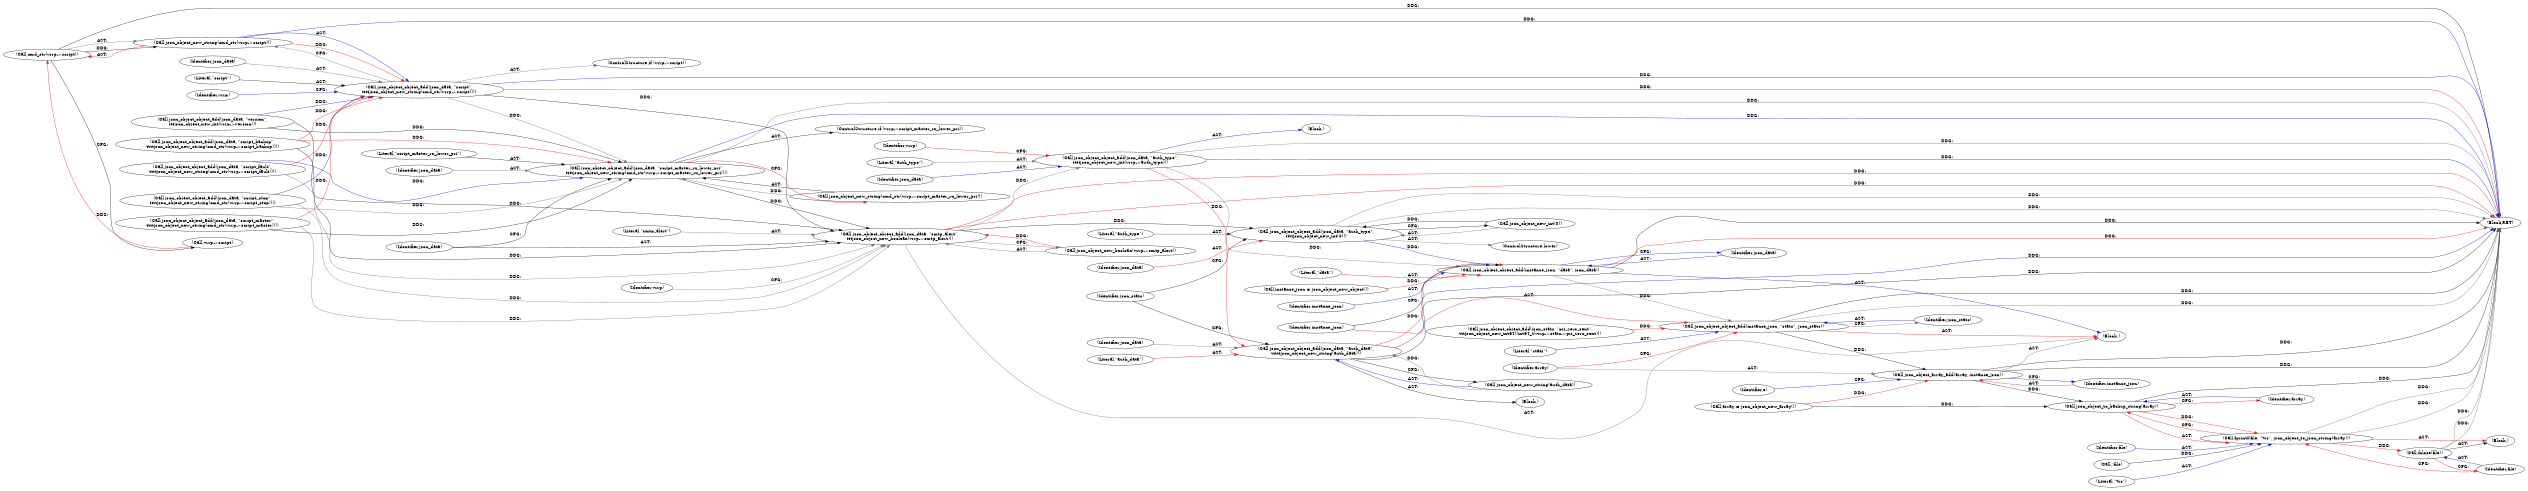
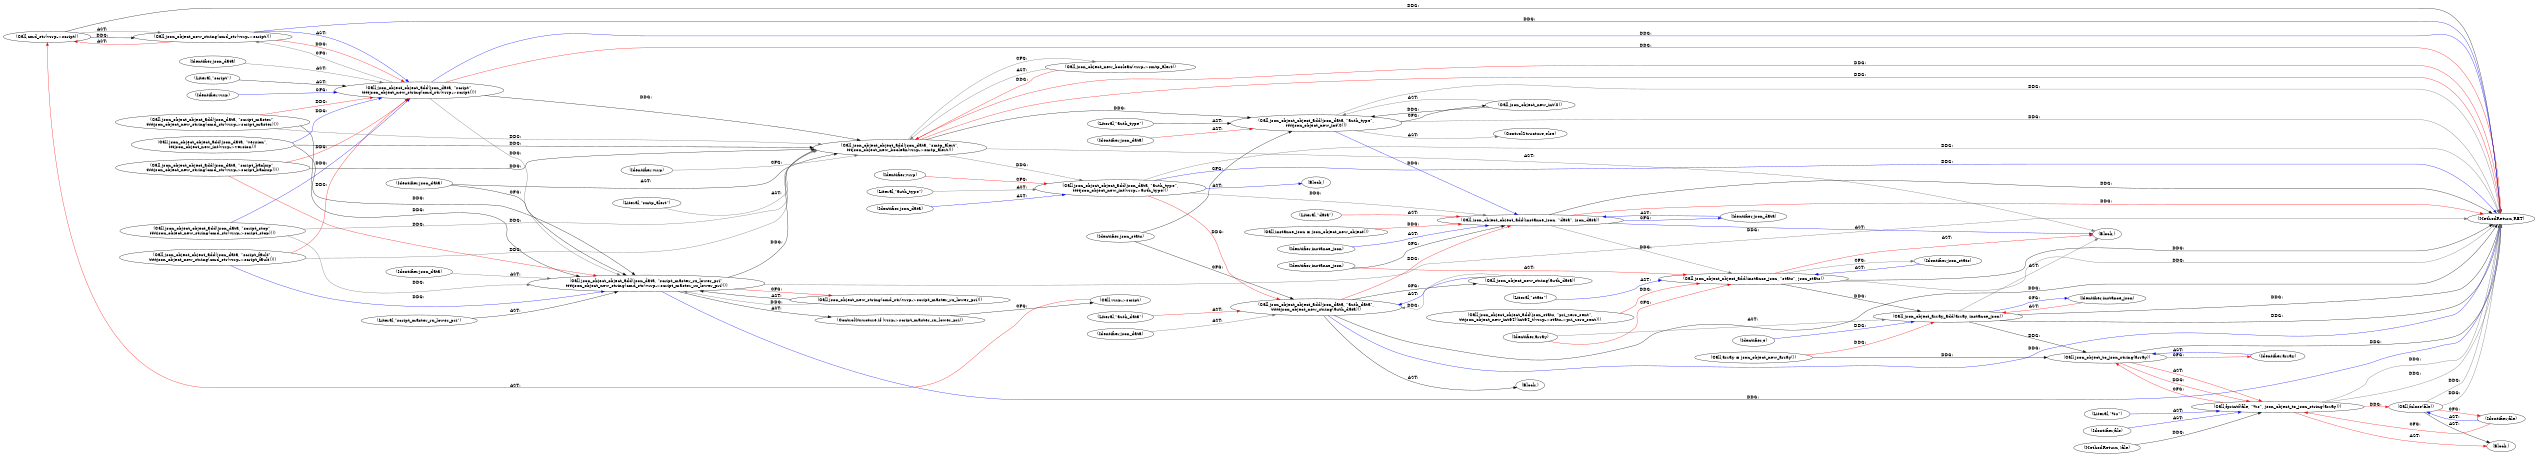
node "(ControlStructure,if (vrrp->script))": removed
edge "(Call,cmd_str(vrrp->script))" -> "(Call,vrrp->script)": now "(ControlStructure,if (vrrp->script_master_rx_lower_pri))" -> "(Call,vrrp->script)"
edge "(Call,vrrp->script)" -> "(Call,cmd_str(vrrp->script))": label "DDG: " -> "AST: "
node "(Block,RET)": label "(Block,RET)" -> "(MethodReturn,RET)"
node "(ControlStructure,lower)": label "(ControlStructure,lower)" -> "(ControlStructure,else)"
edge "(Identifier,e)" -> "(Call,json_object_array_add(array, instance_json))": label "CFG: " -> "DDG: "
node "(Call,json_object_to_backup_string(array))": label "(Call,json_object_to_backup_string(array))" -> "(Call,json_object_to_json_string(array))"
node "(Call,!file)": label "(Call,!file)" -> "(MethodReturn,!file)"
